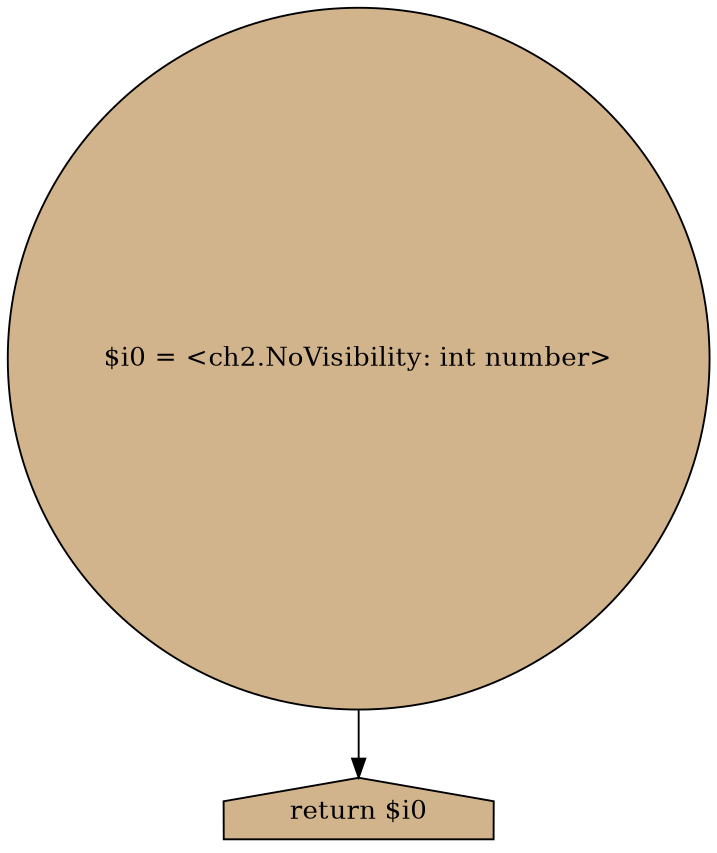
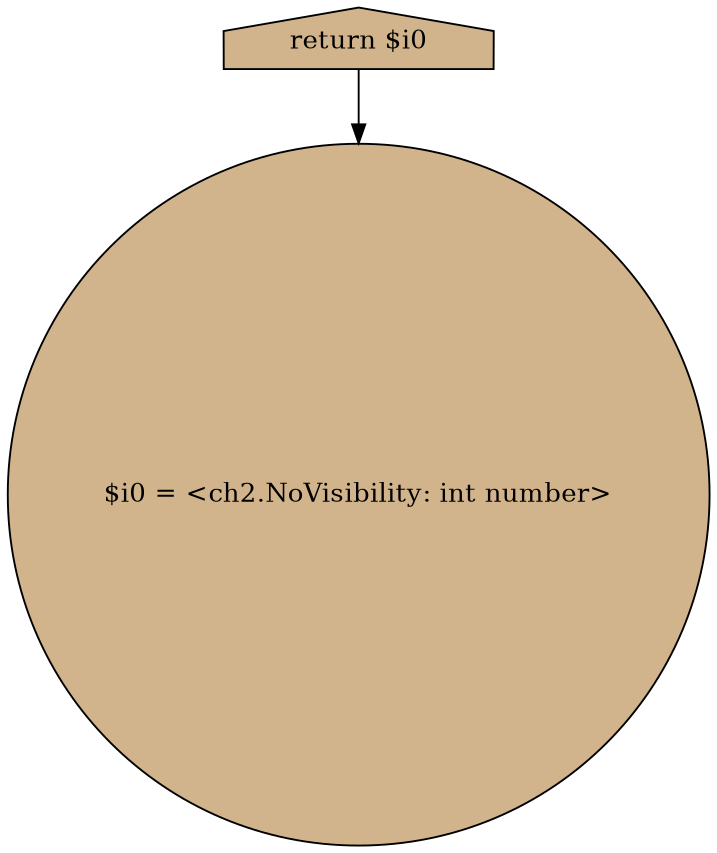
edge "$i0 = <ch2.NoVisibility: int number>" -> "return $i0": reversed
